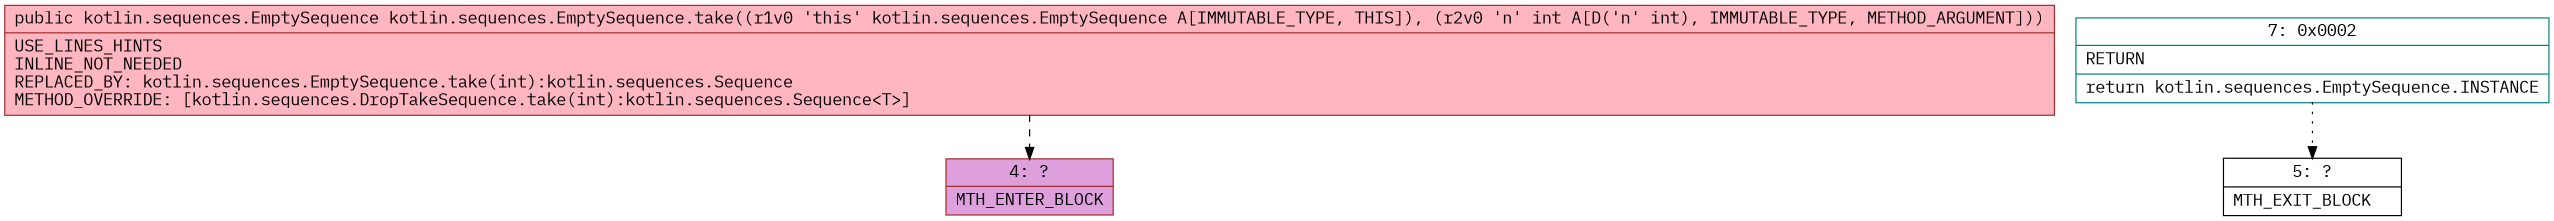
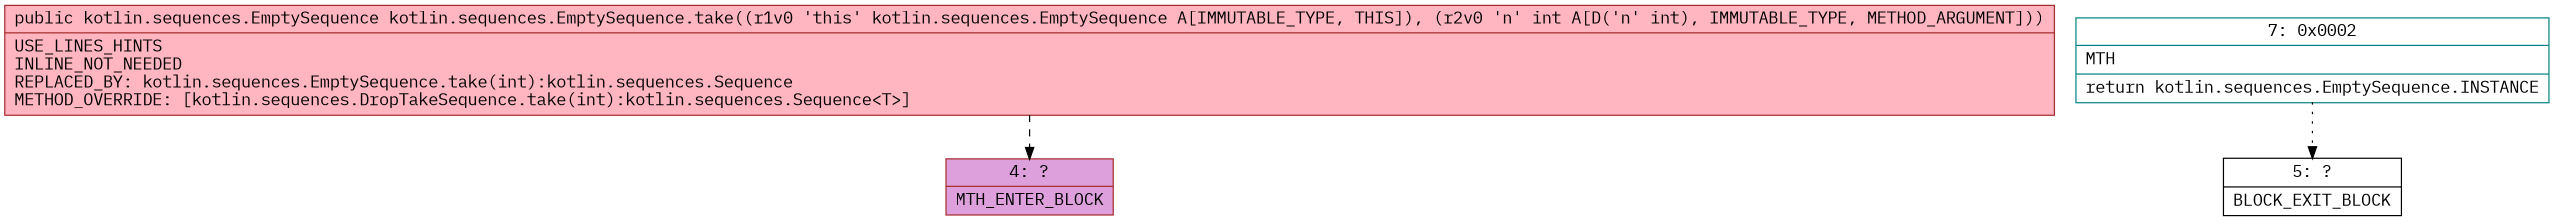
node "7: 0x0002": text "RETURN" -> "MTH"
node "5: ?": text "MTH_EXIT_BLOCK" -> "BLOCK_EXIT_BLOCK"
